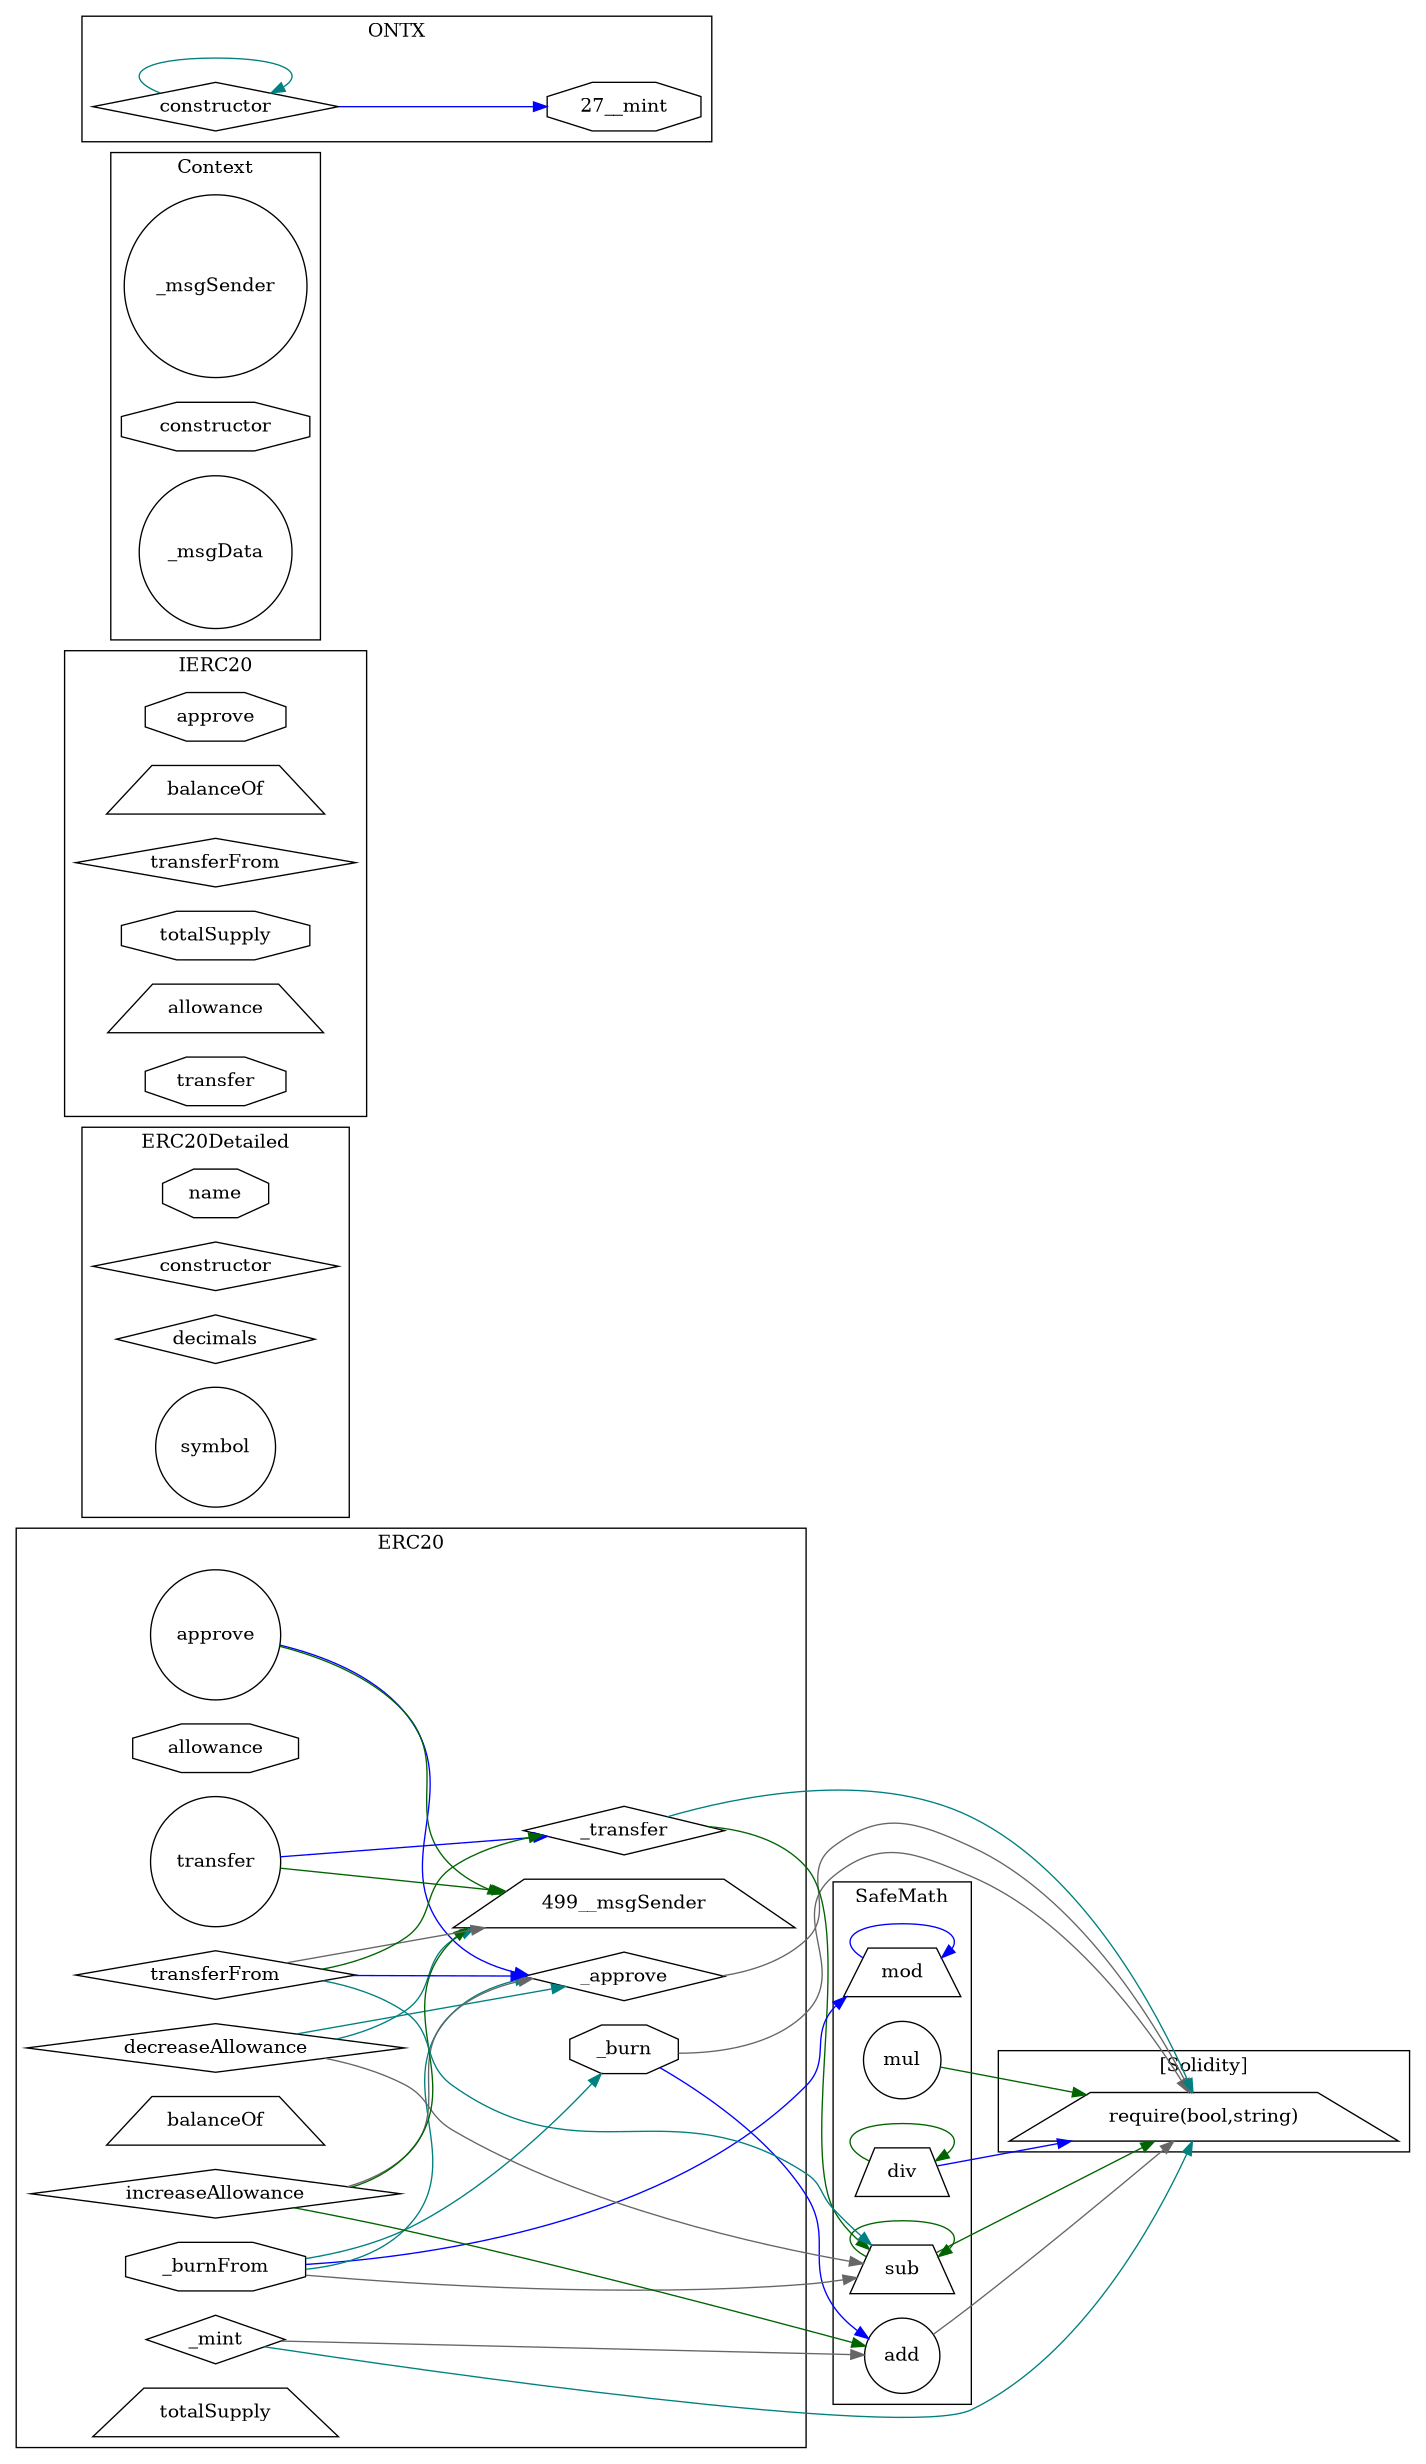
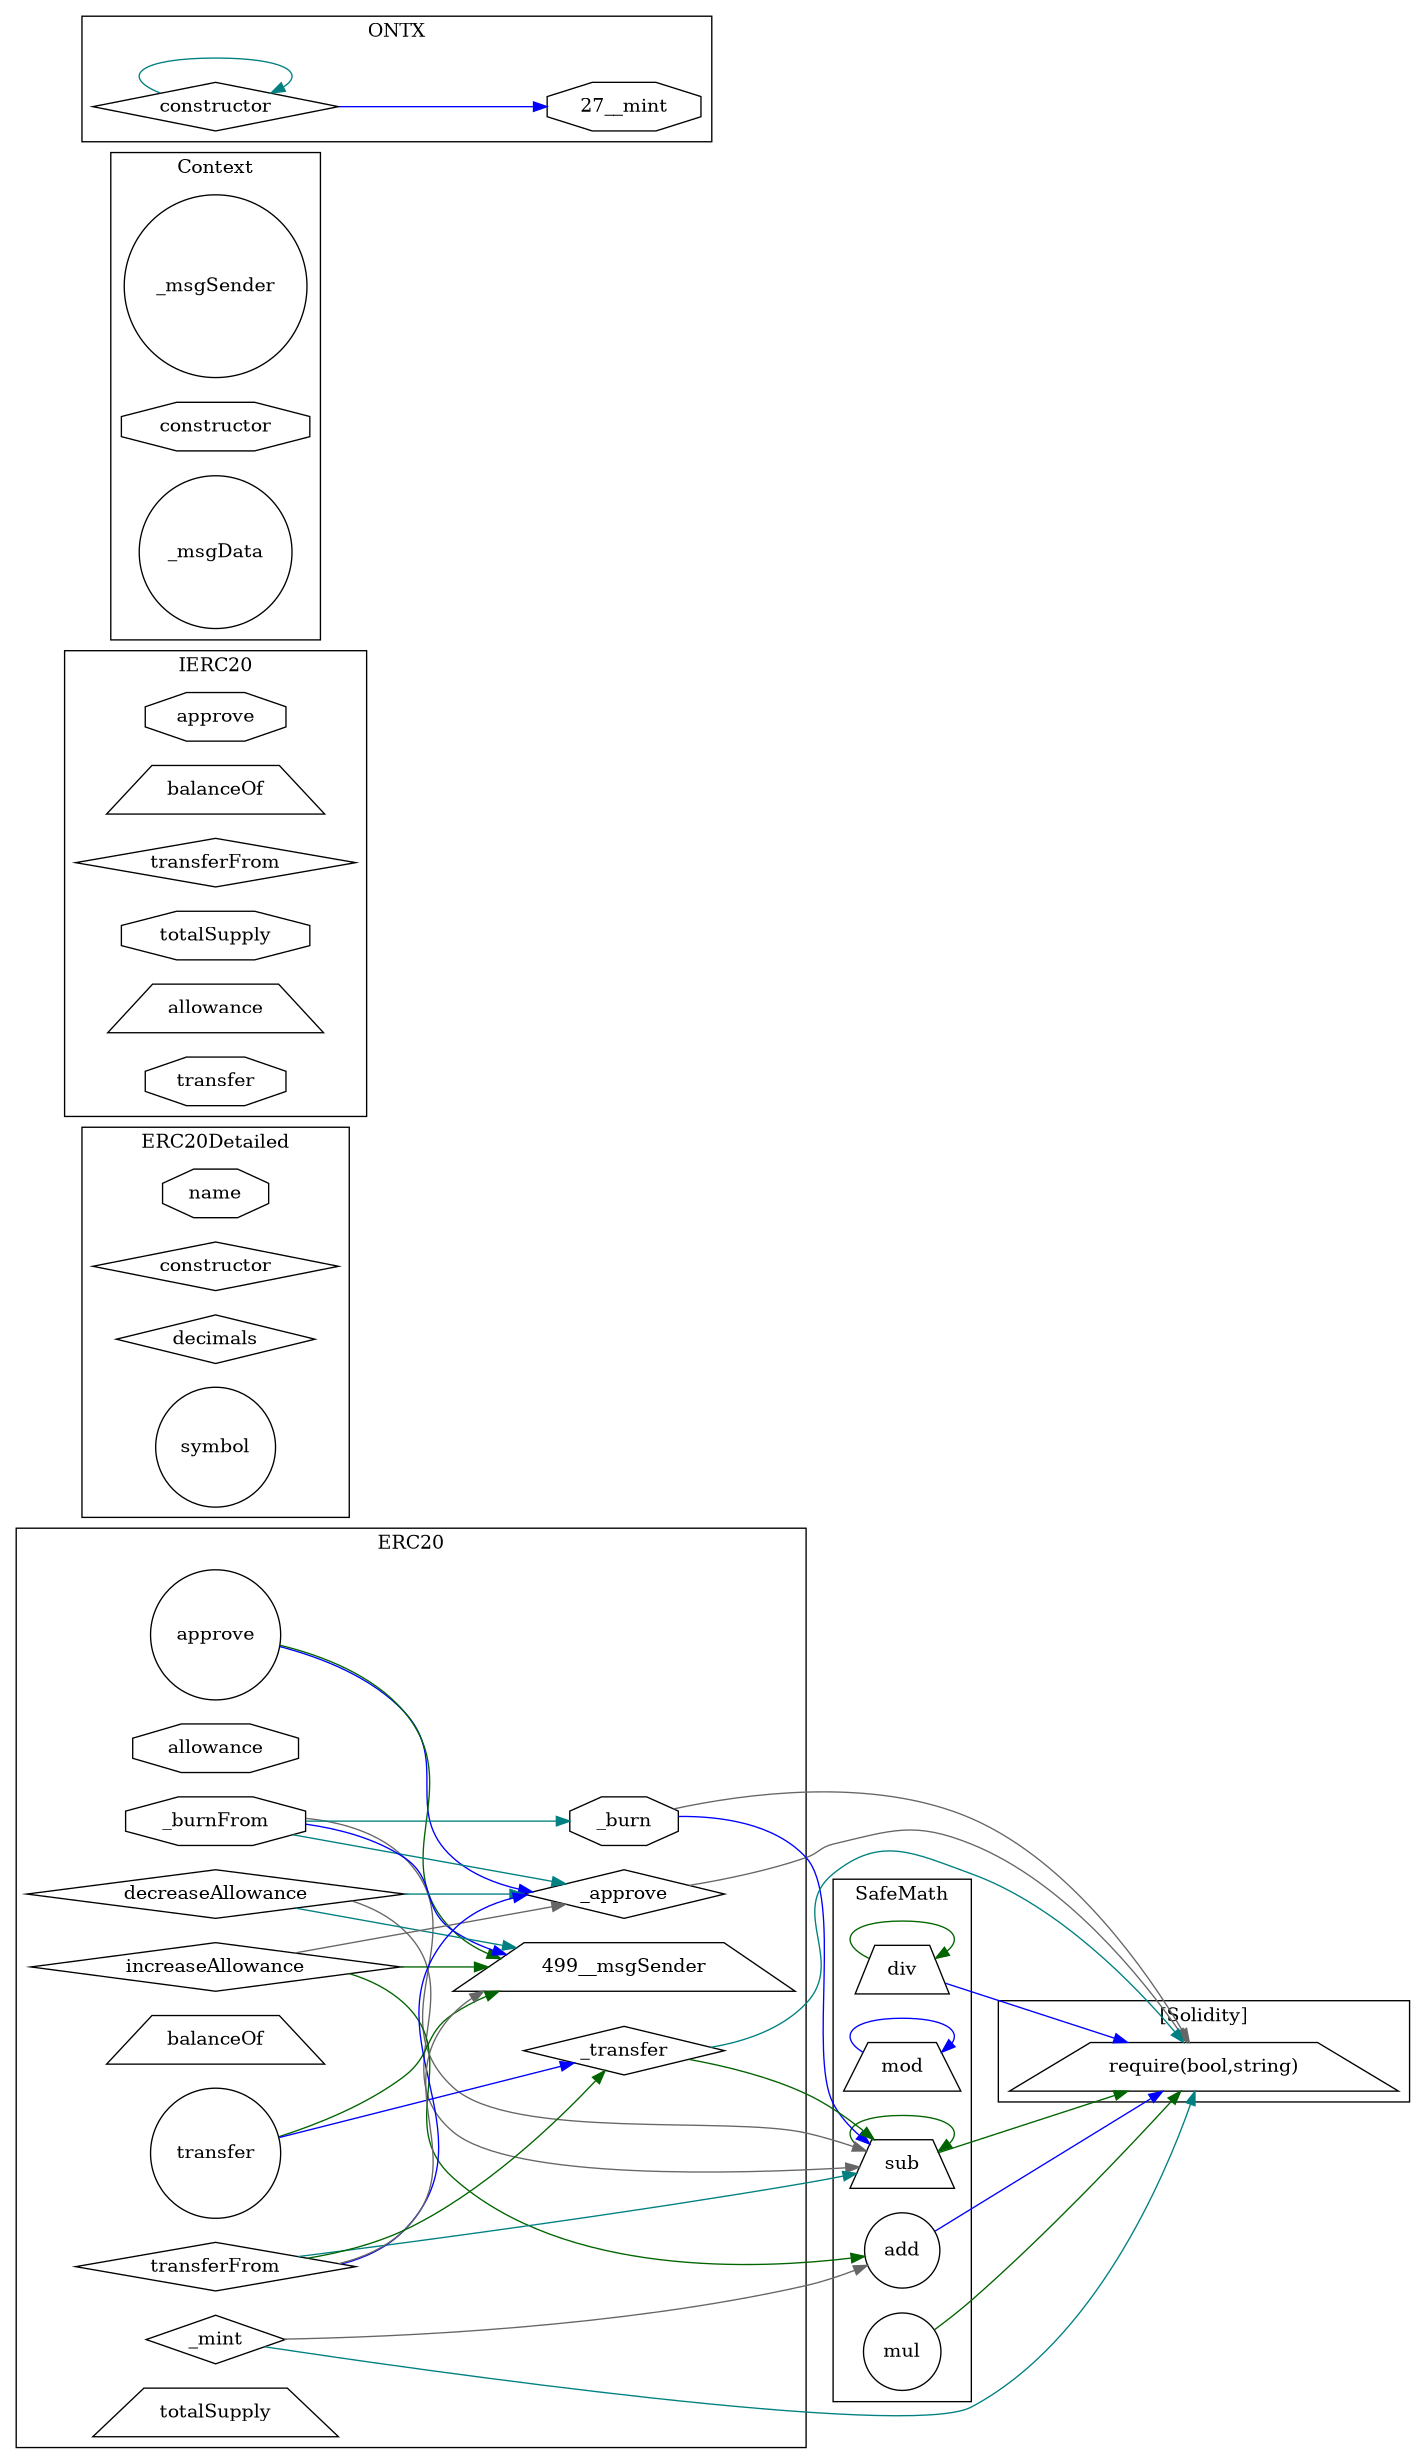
edge "_burn" -> "add": now "_burn" -> "sub"
edge "_burnFrom" -> "mod": now "_burnFrom" -> "499__msgSender"
edge "add" -> "require(bool,string)": color gray40 -> blue
